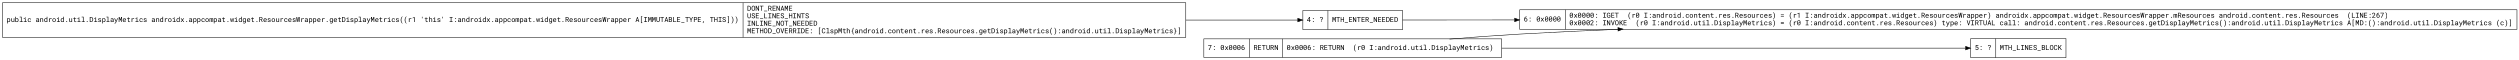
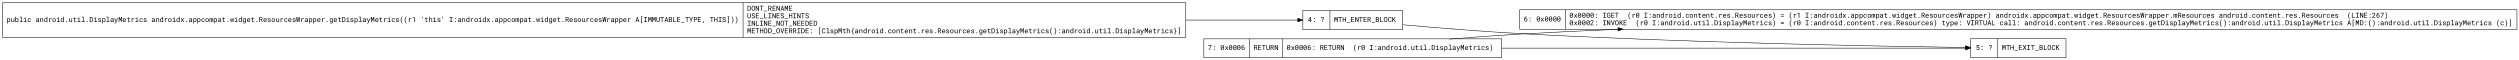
node "4: ?": text "MTH_ENTER_NEEDED" -> "MTH_ENTER_BLOCK"
edge "4: ?" -> "6: 0x0000": now "4: ?" -> "5: ?"
node "5: ?": text "MTH_LINES_BLOCK" -> "MTH_EXIT_BLOCK"
